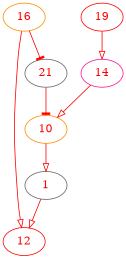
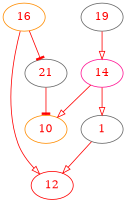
node "19": color red -> gray40
edge "10" -> "1": now "14" -> "1"
